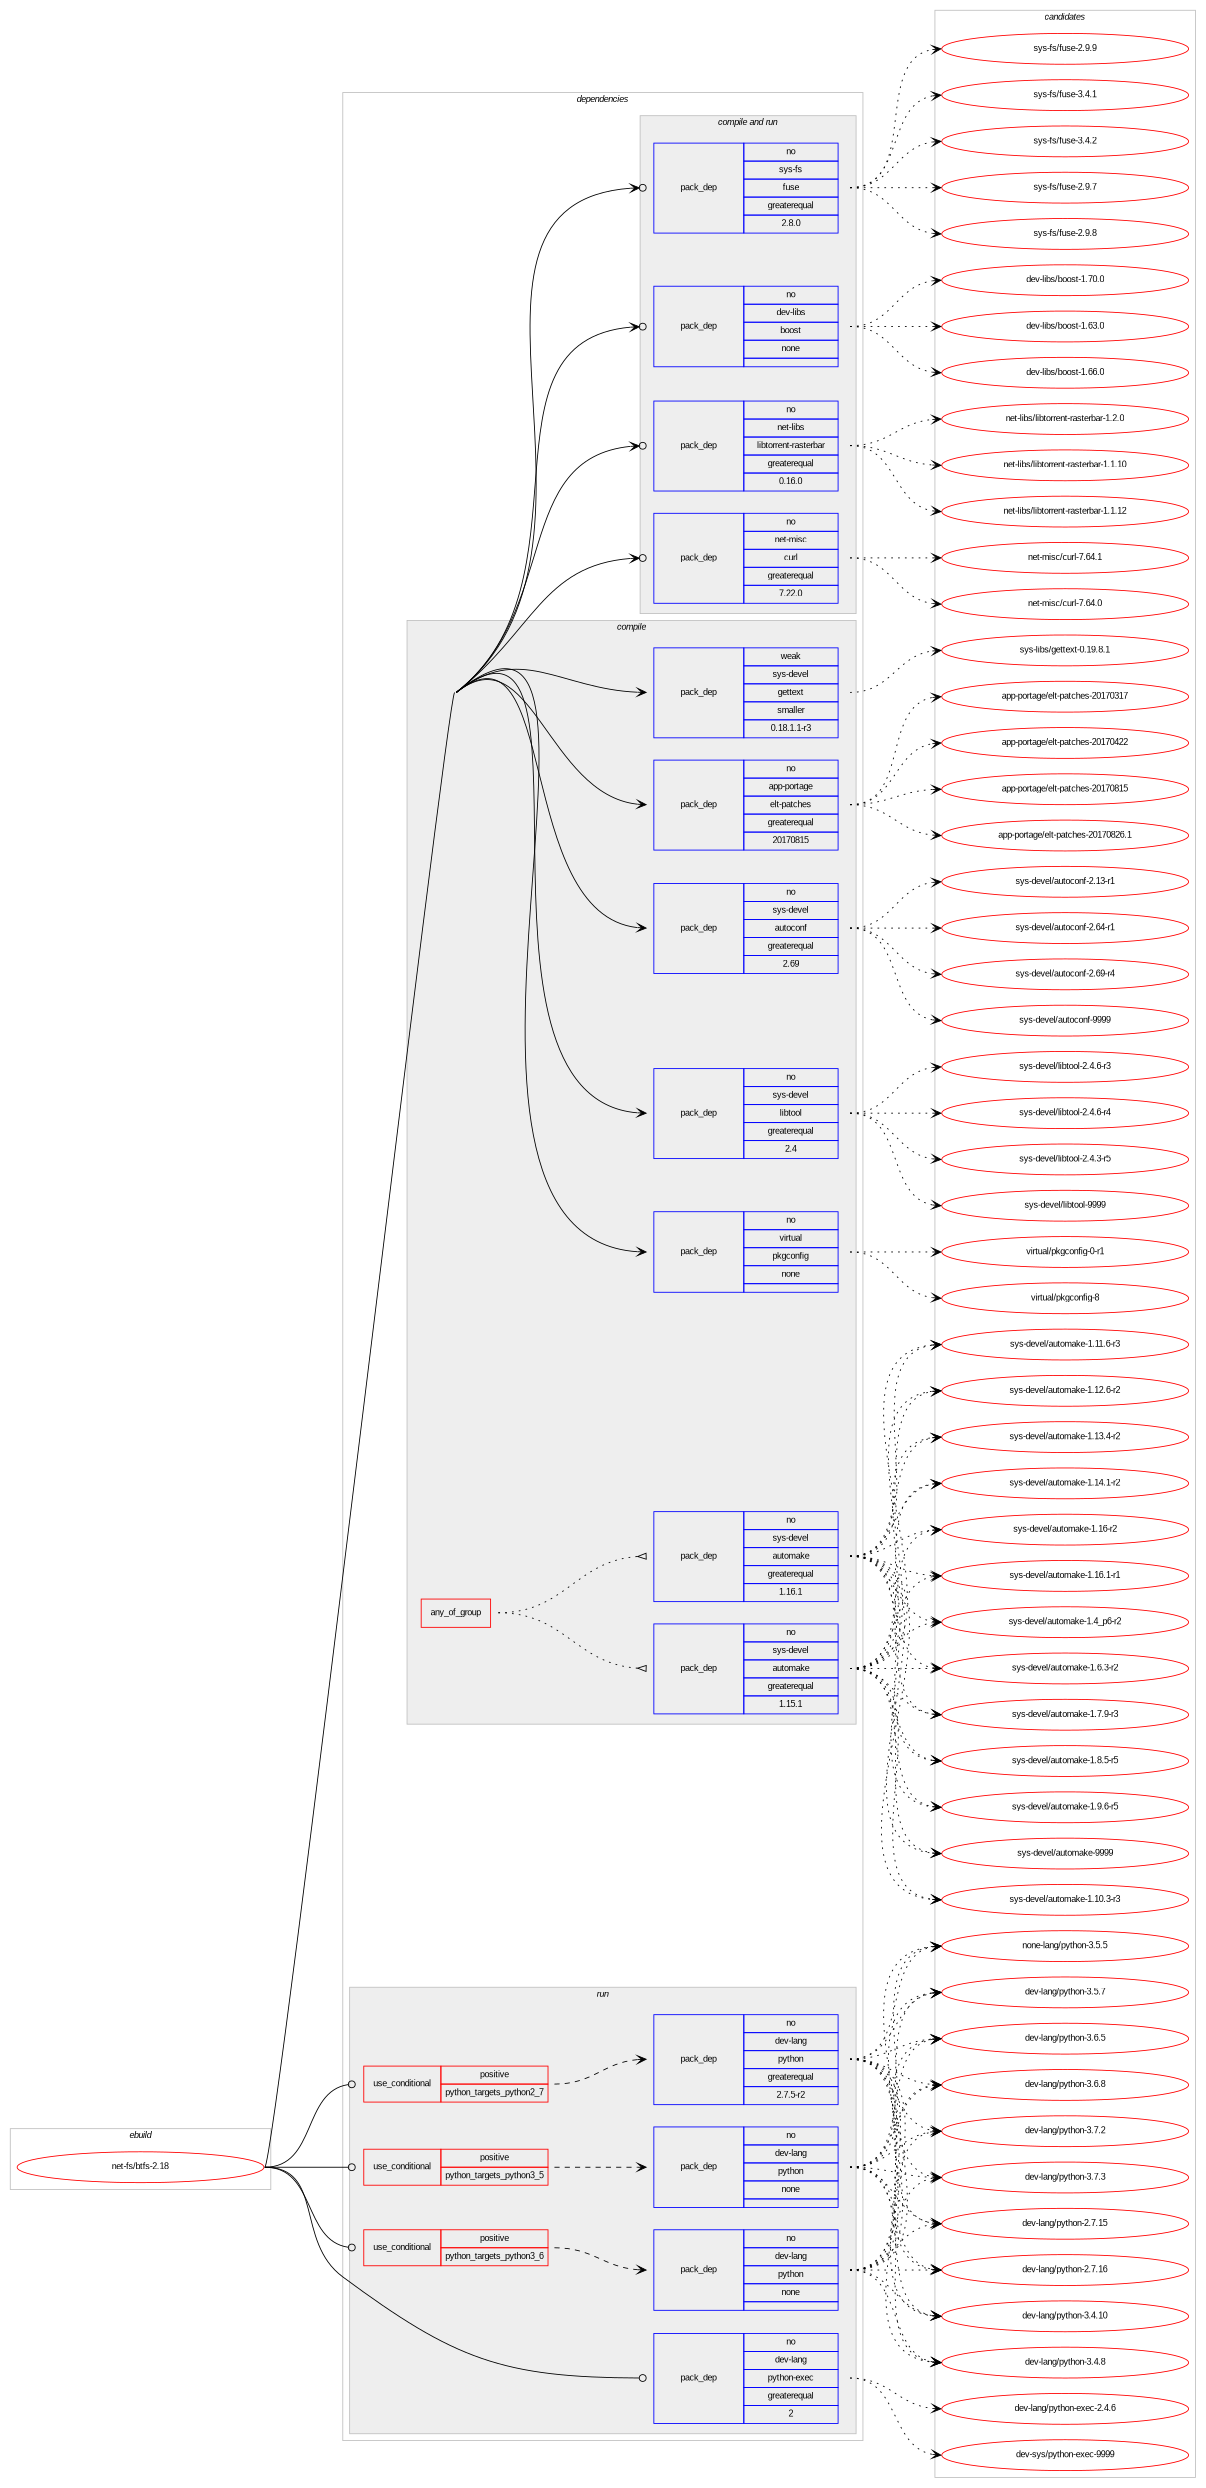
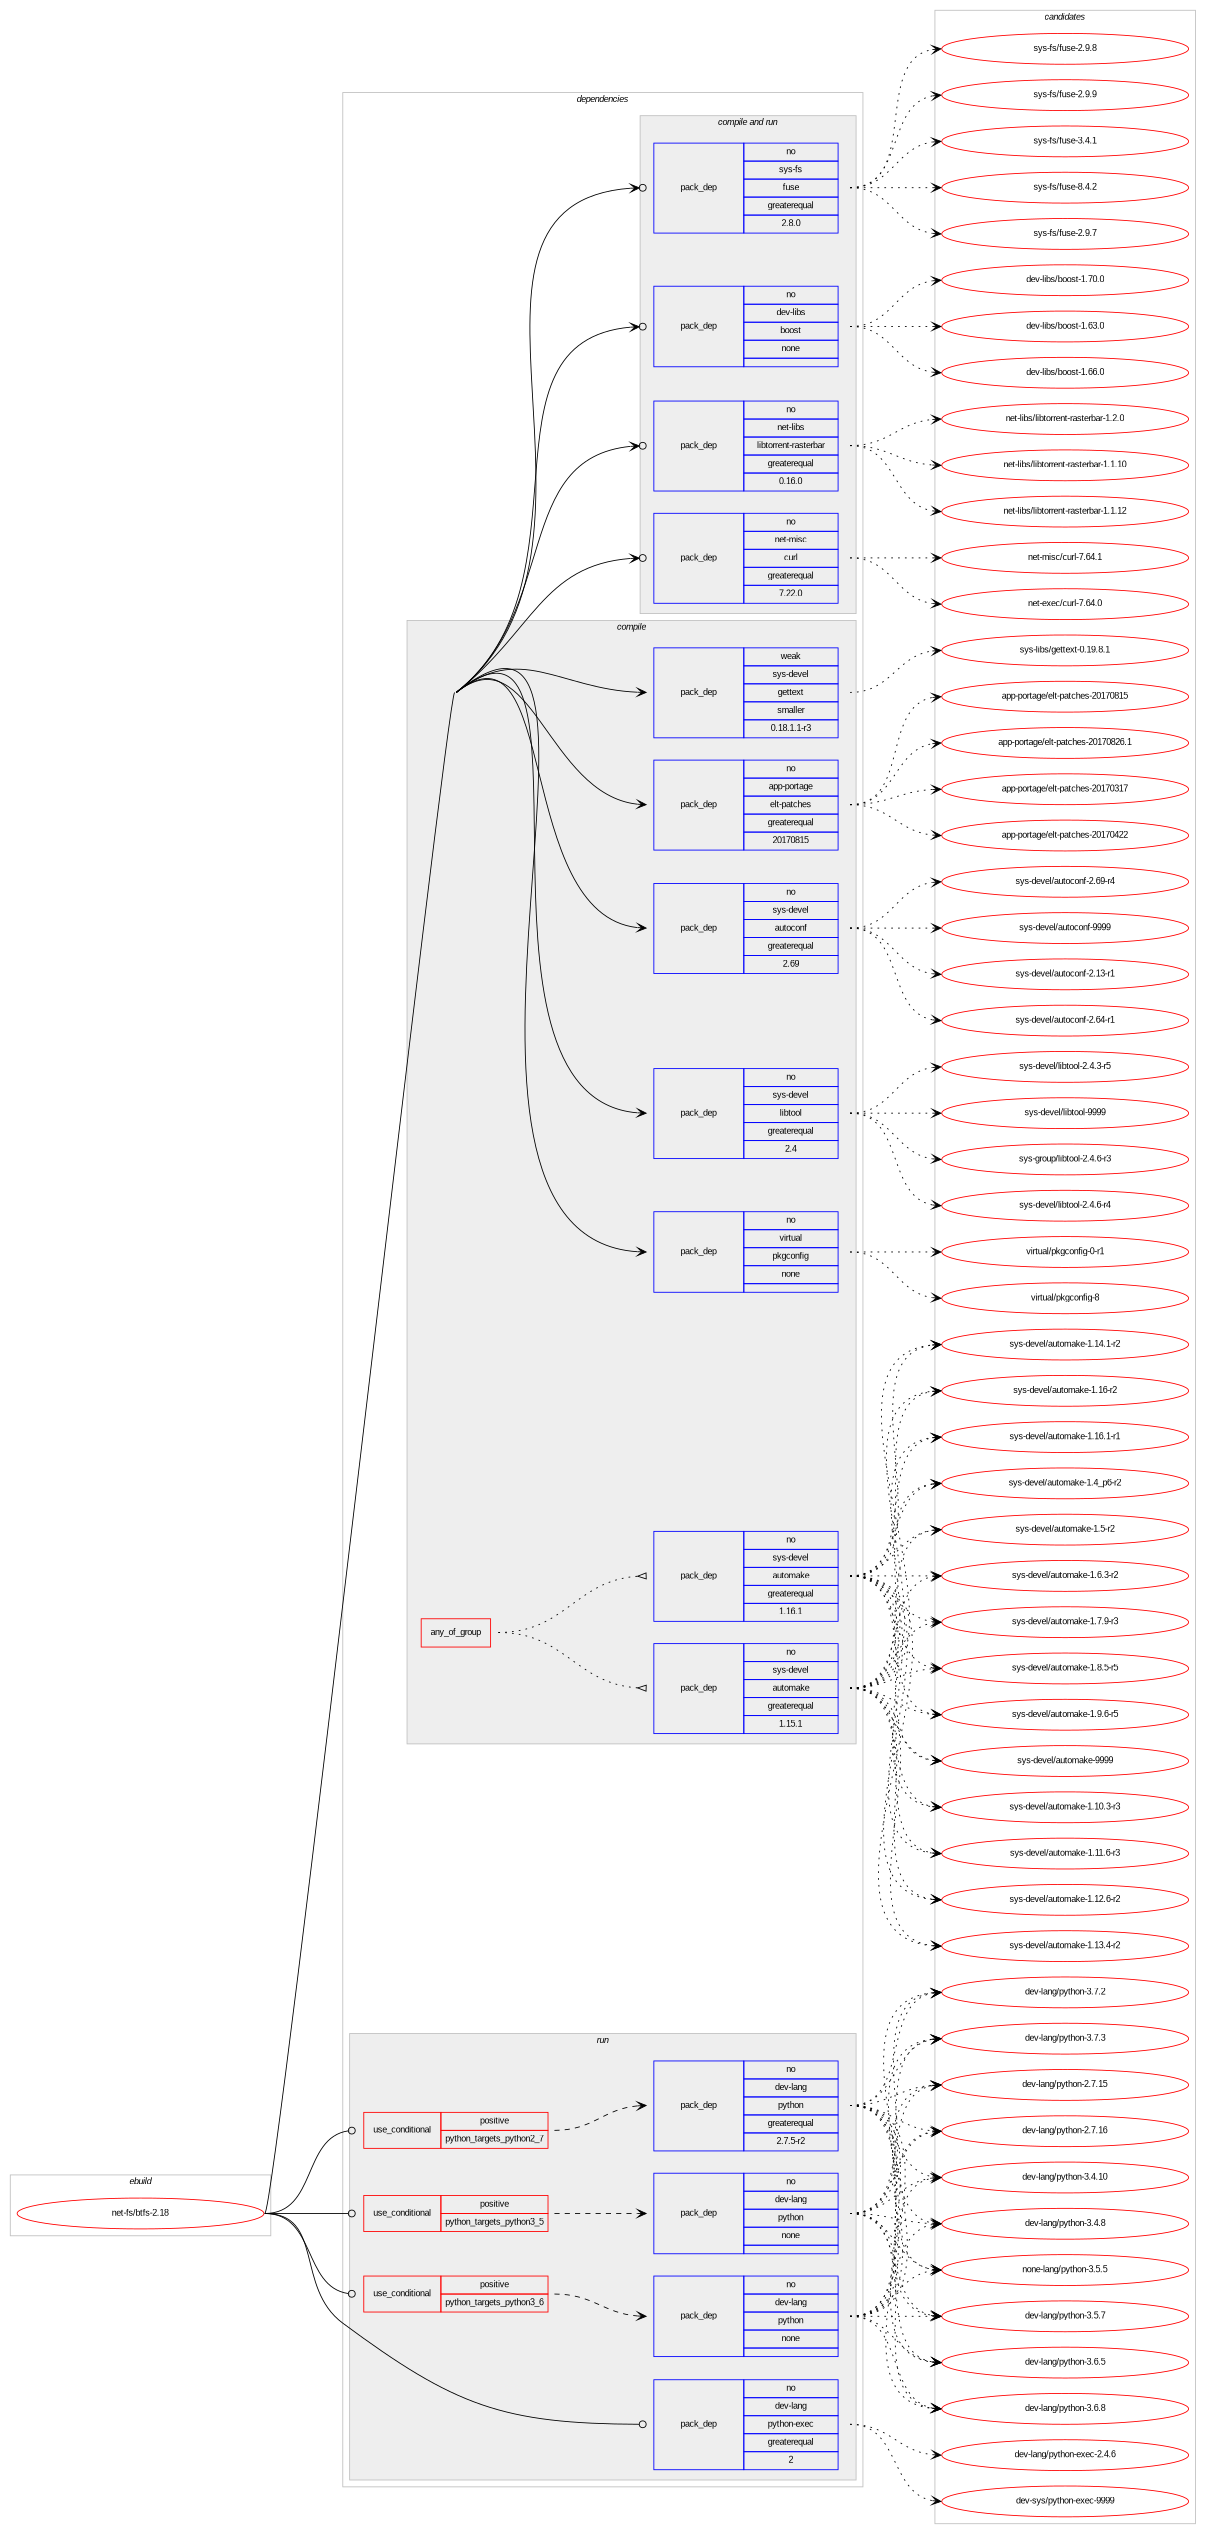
node "sys-fs/fuse-3.4.2": label "sys-fs/fuse-3.4.2" -> "sys-fs/fuse-8.4.2"
node "net-misc/curl-7.64.0": label "net-misc/curl-7.64.0" -> "net-exec/curl-7.64.0"
node "sys-devel/libtool-2.4.6-r3": label "sys-devel/libtool-2.4.6-r3" -> "sys-group/libtool-2.4.6-r3"
node "sys-devel/automake-1.5-r2": added
